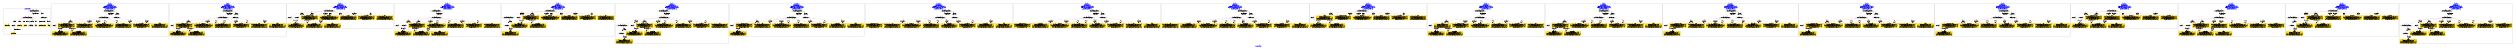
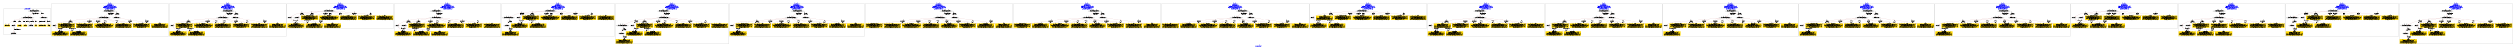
node "Dimensions": label "Dimensions" -> "Concept"
node "title": fillcolor lightgray -> gold
node "Artist_Name": fillcolor gold -> lightgray
